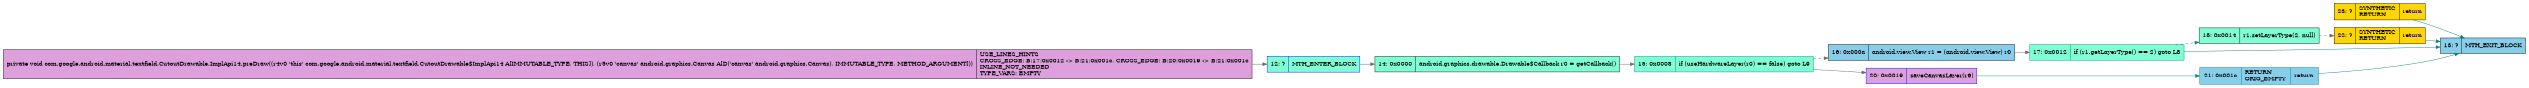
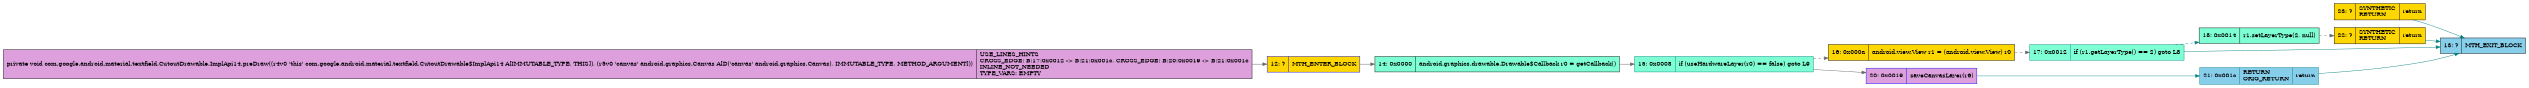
node "16: 0x000a": fillcolor skyblue -> gold
edge "16: 0x000a" -> "17: 0x0012": style solid -> dashed
node "12: ?": fillcolor aquamarine -> gold
node "21: 0x001c": text "ORIG_EMPTY" -> "ORIG_RETURN"
